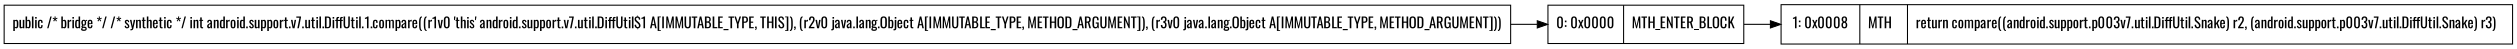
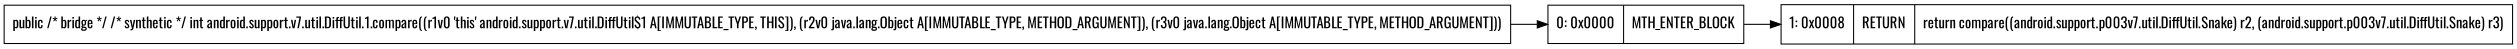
node "1: 0x0008": text "MTH" -> "RETURN"
